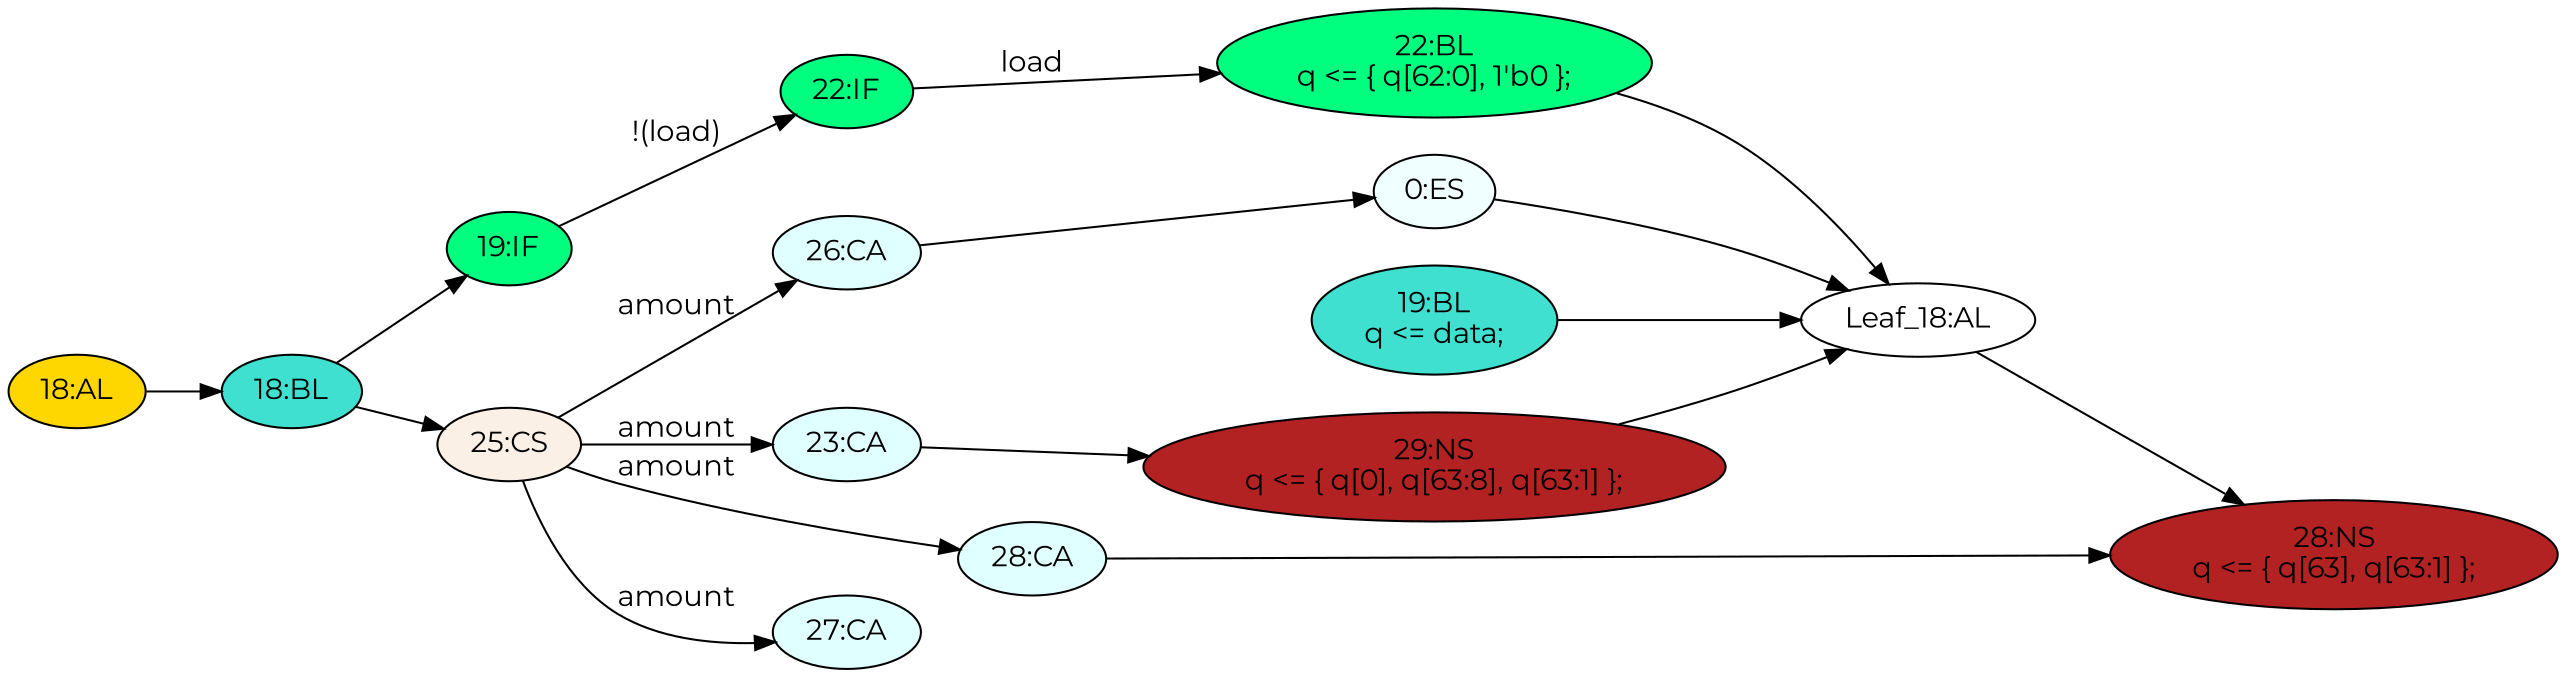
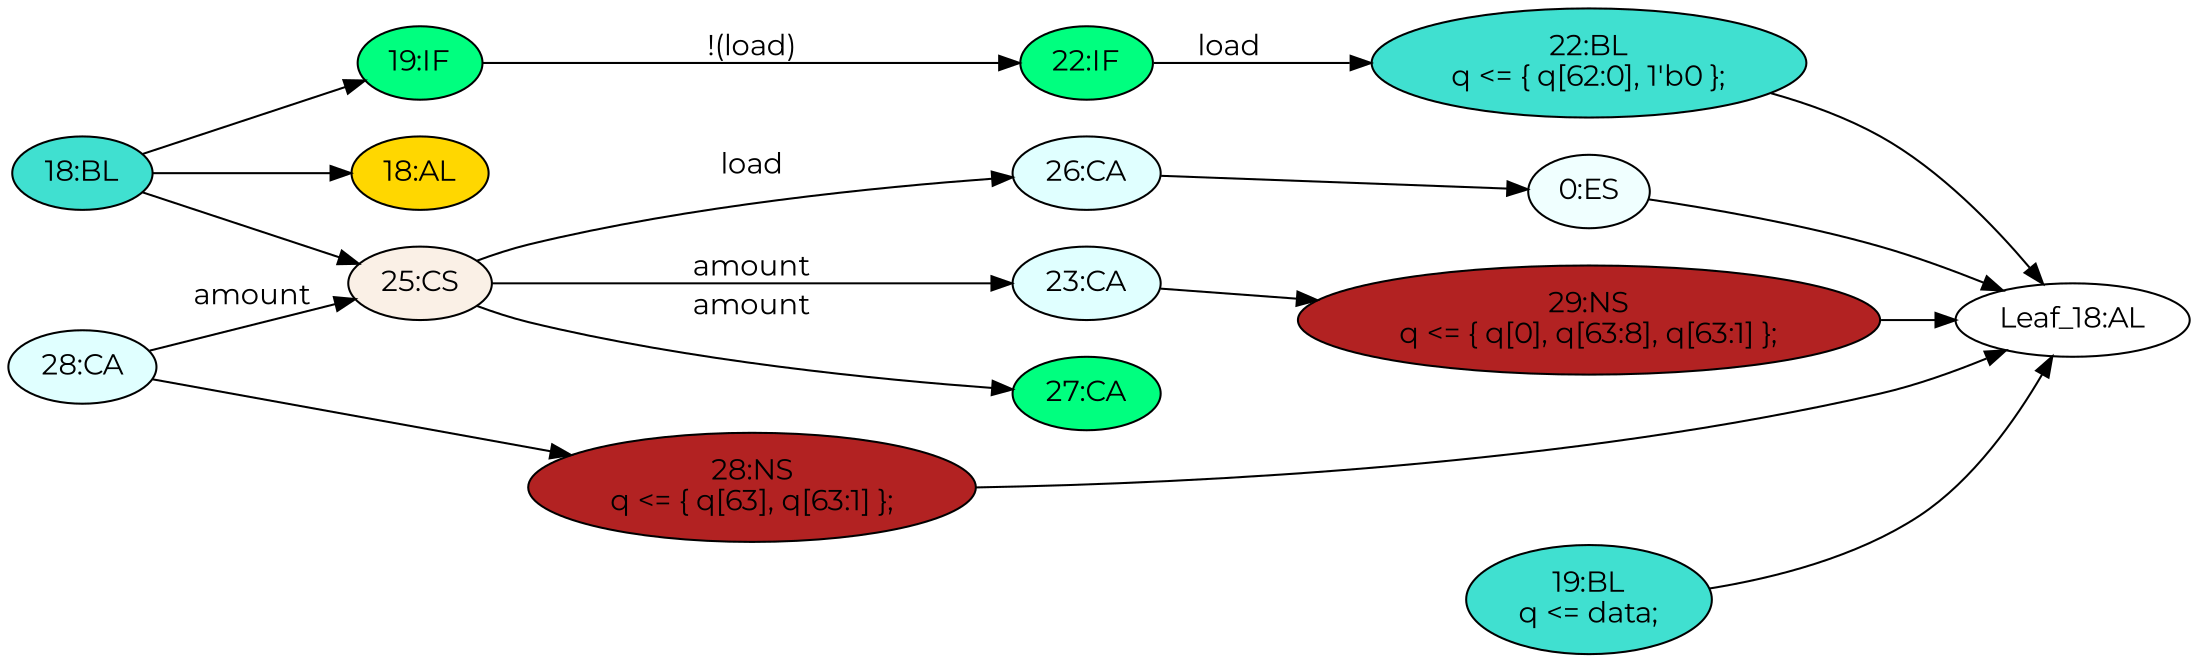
node "22:BL q <= { q[62:0], 1'b0 };": fillcolor springgreen -> turquoise
edge "25:CS" -> "26:CA": label "amount" -> "load"
edge "18:AL" -> "18:BL": reversed
edge "Leaf_18:AL" -> "28:NS q <= { q[63], q[63:1] };": reversed
edge "25:CS" -> "28:CA": reversed
node "27:CA": fillcolor lightcyan -> springgreen
